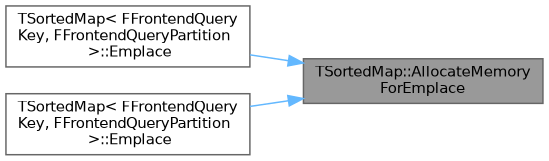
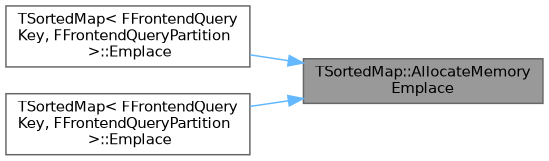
node "TSortedMap::AllocateMemory ForEmplace": label "TSortedMap::AllocateMemory ForEmplace" -> "TSortedMap::AllocateMemory Emplace"
